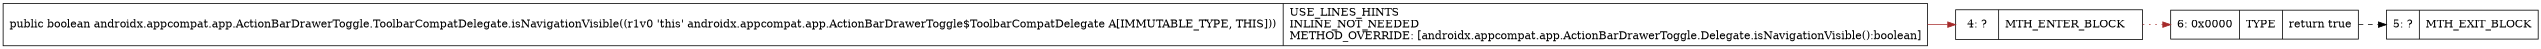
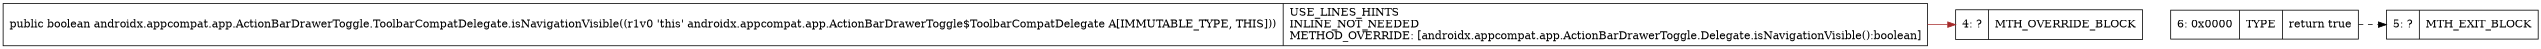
node "4: ?": text "MTH_ENTER_BLOCK" -> "MTH_OVERRIDE_BLOCK"
edge "4: ?" -> "6: 0x0000": removed
